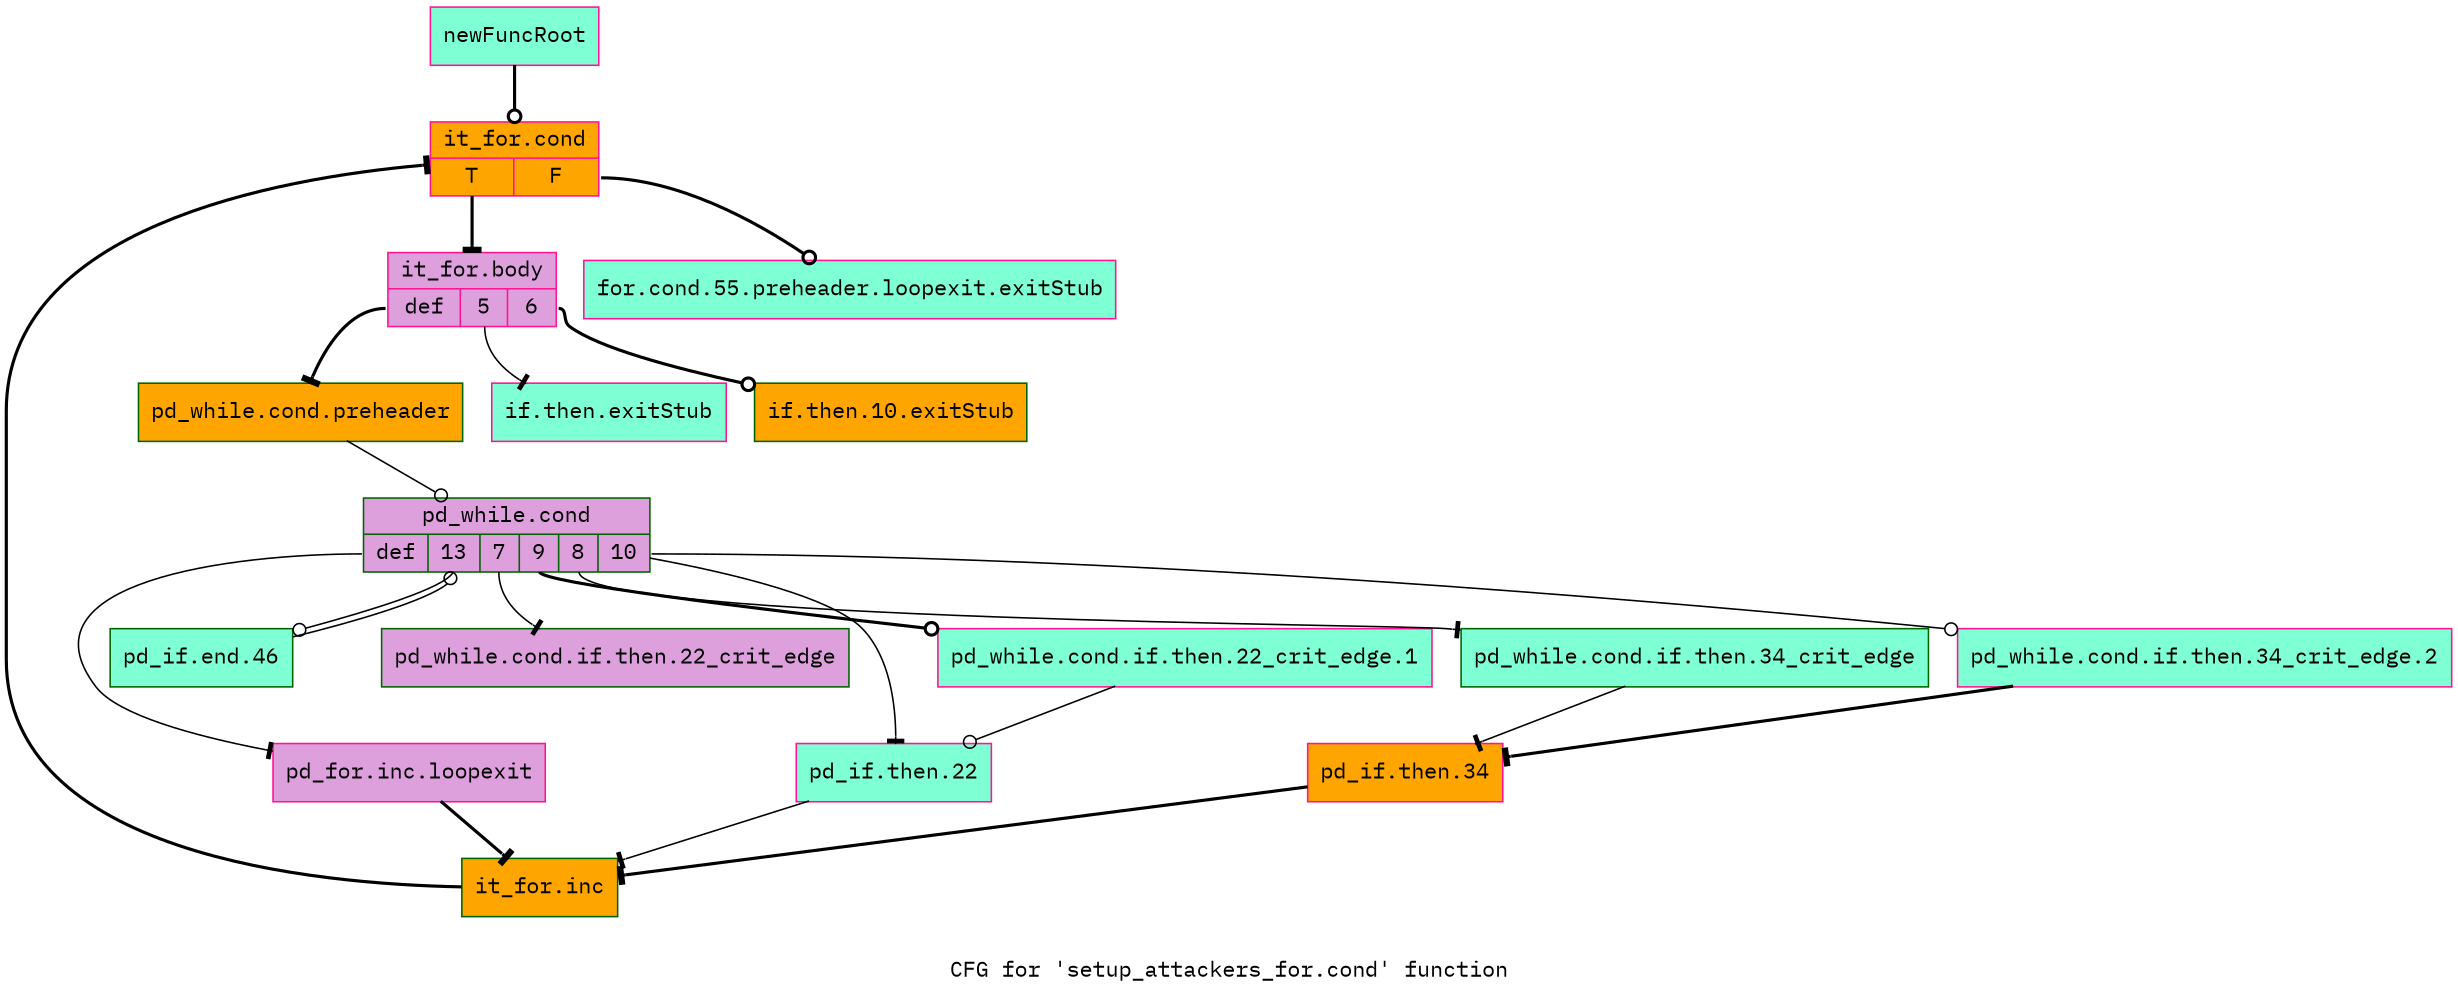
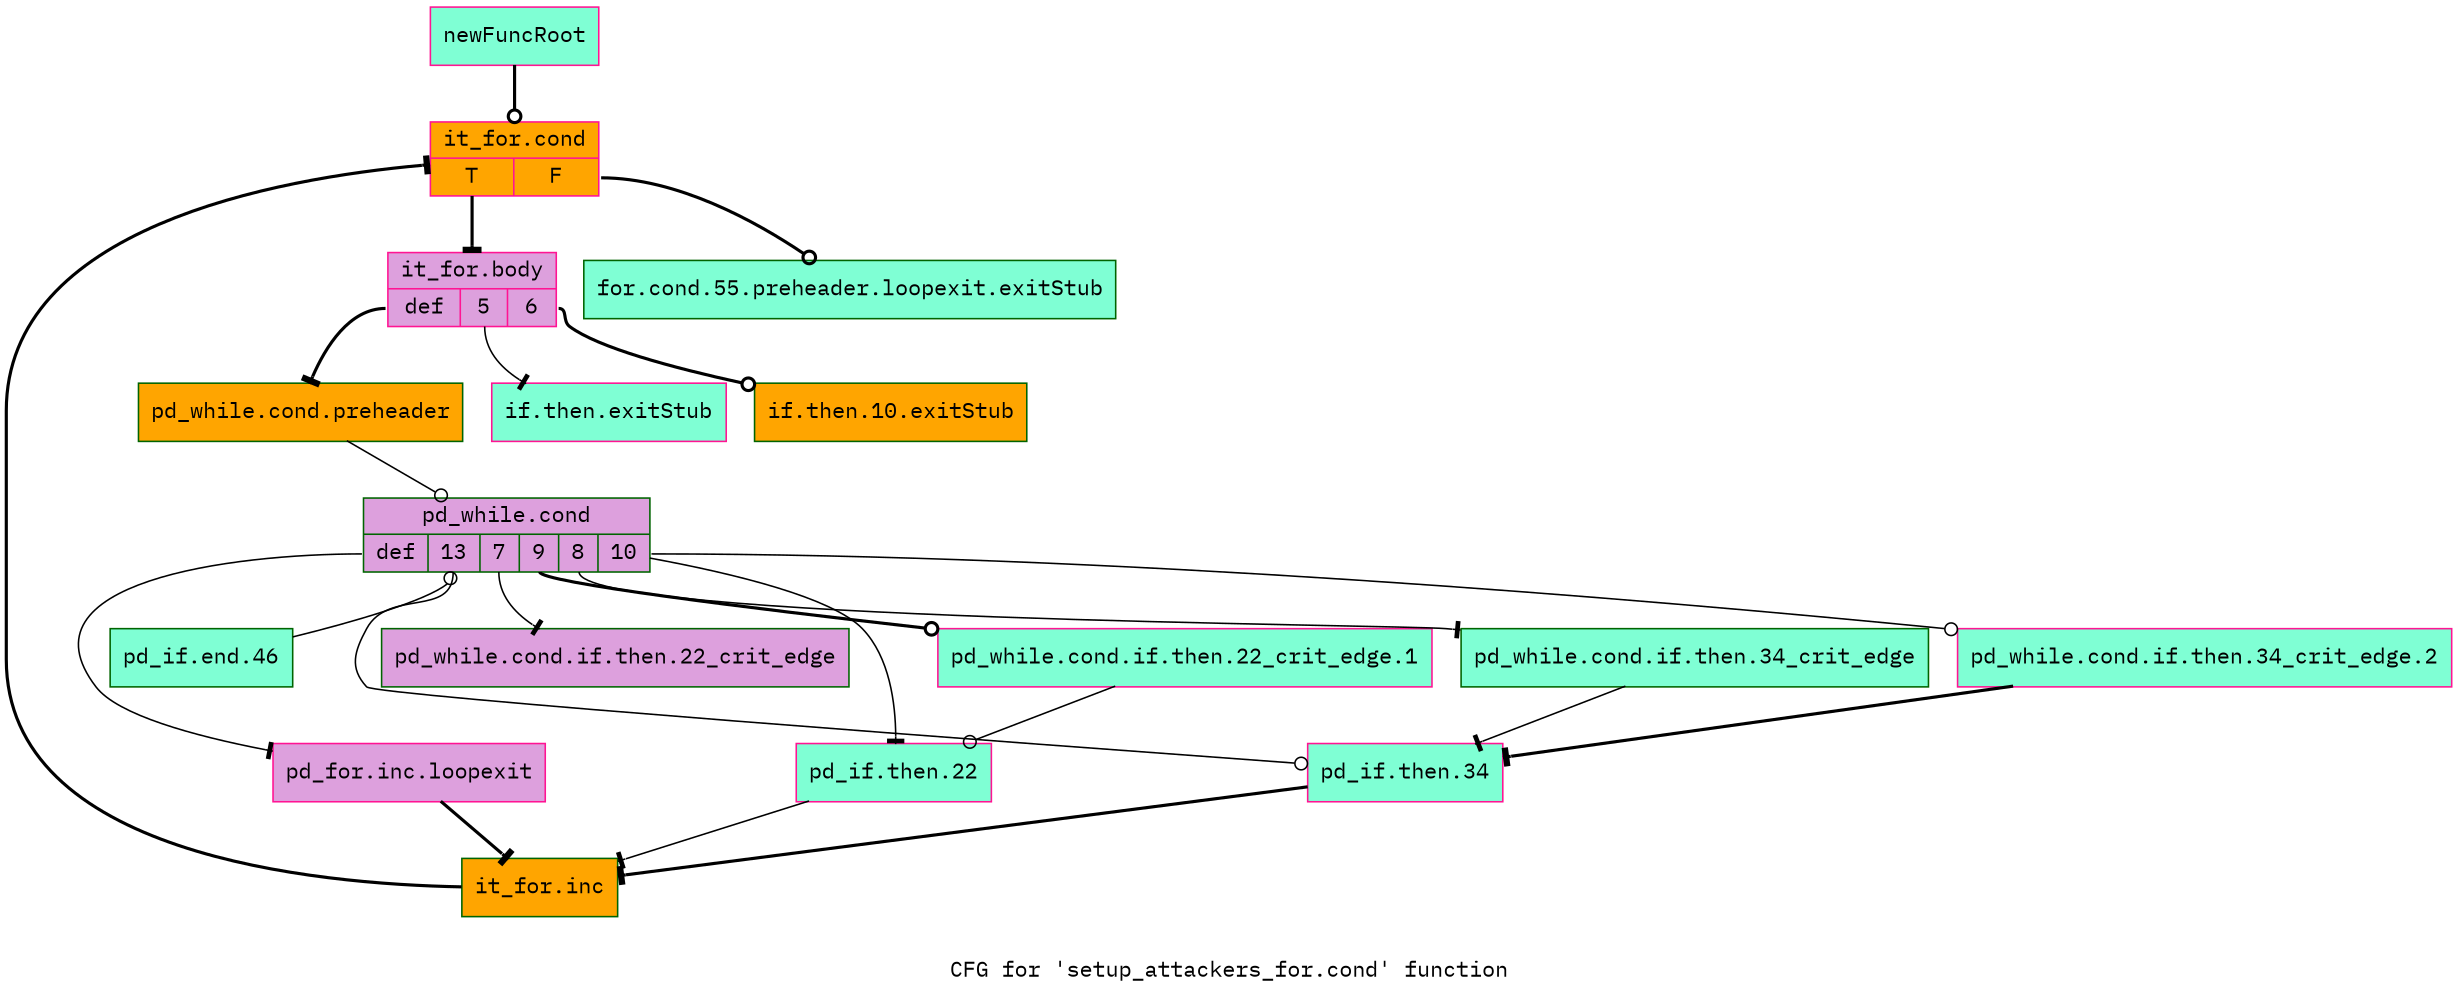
node "for.cond.55.preheader.loopexit.exitStub": color deeppink -> darkgreen
edge "pd_while.cond" -> "pd_if.end.46": now "pd_while.cond" -> "pd_if.then.34"
node "pd_if.then.34": fillcolor orange -> aquamarine
